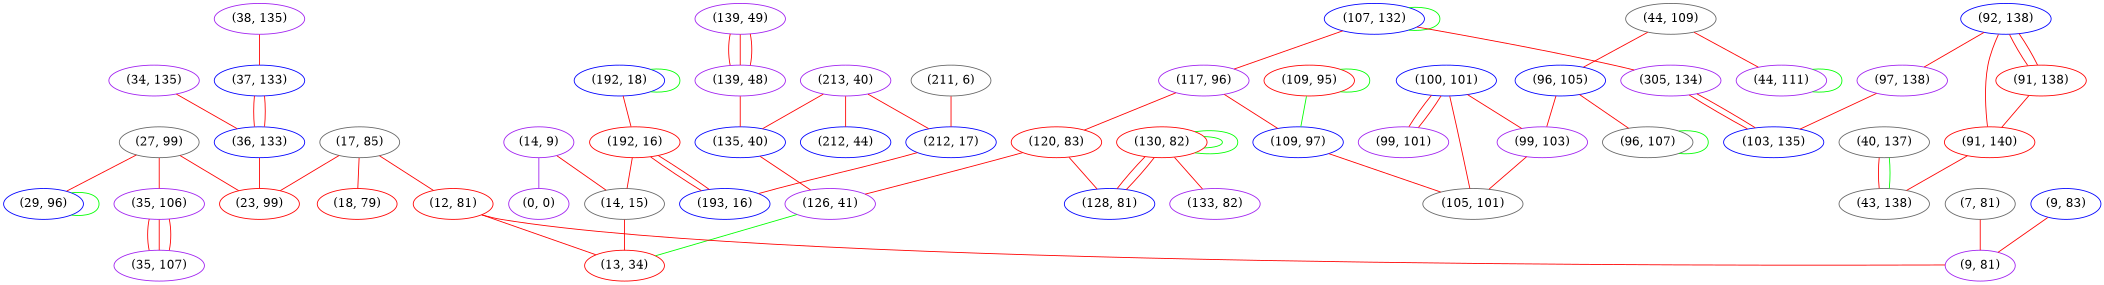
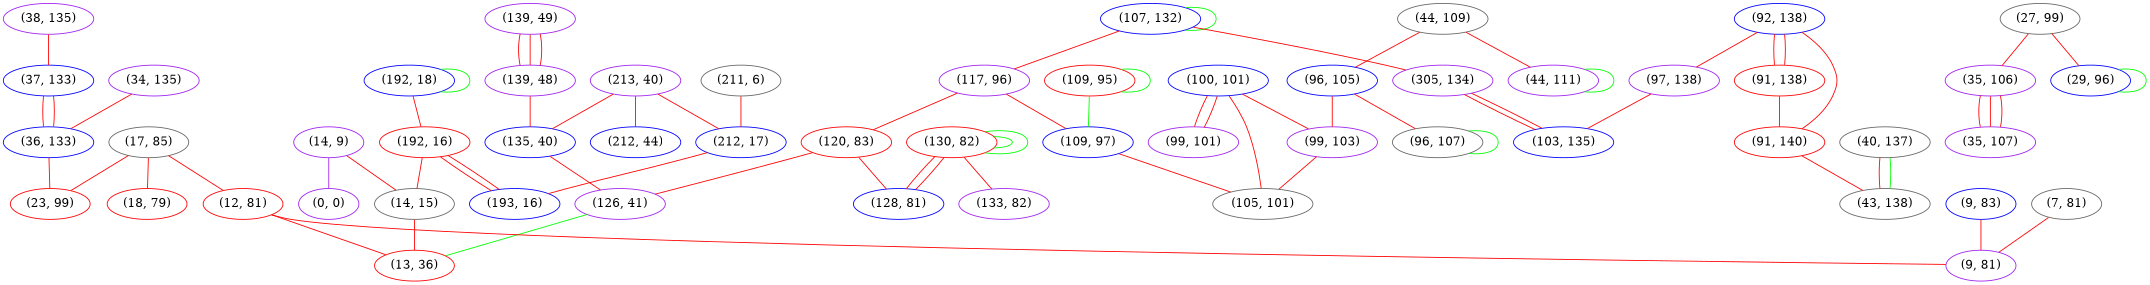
edge "(27, 99)" -- "(23, 99)": removed
node "(13, 34)": label "(13, 34)" -> "(13, 36)"
